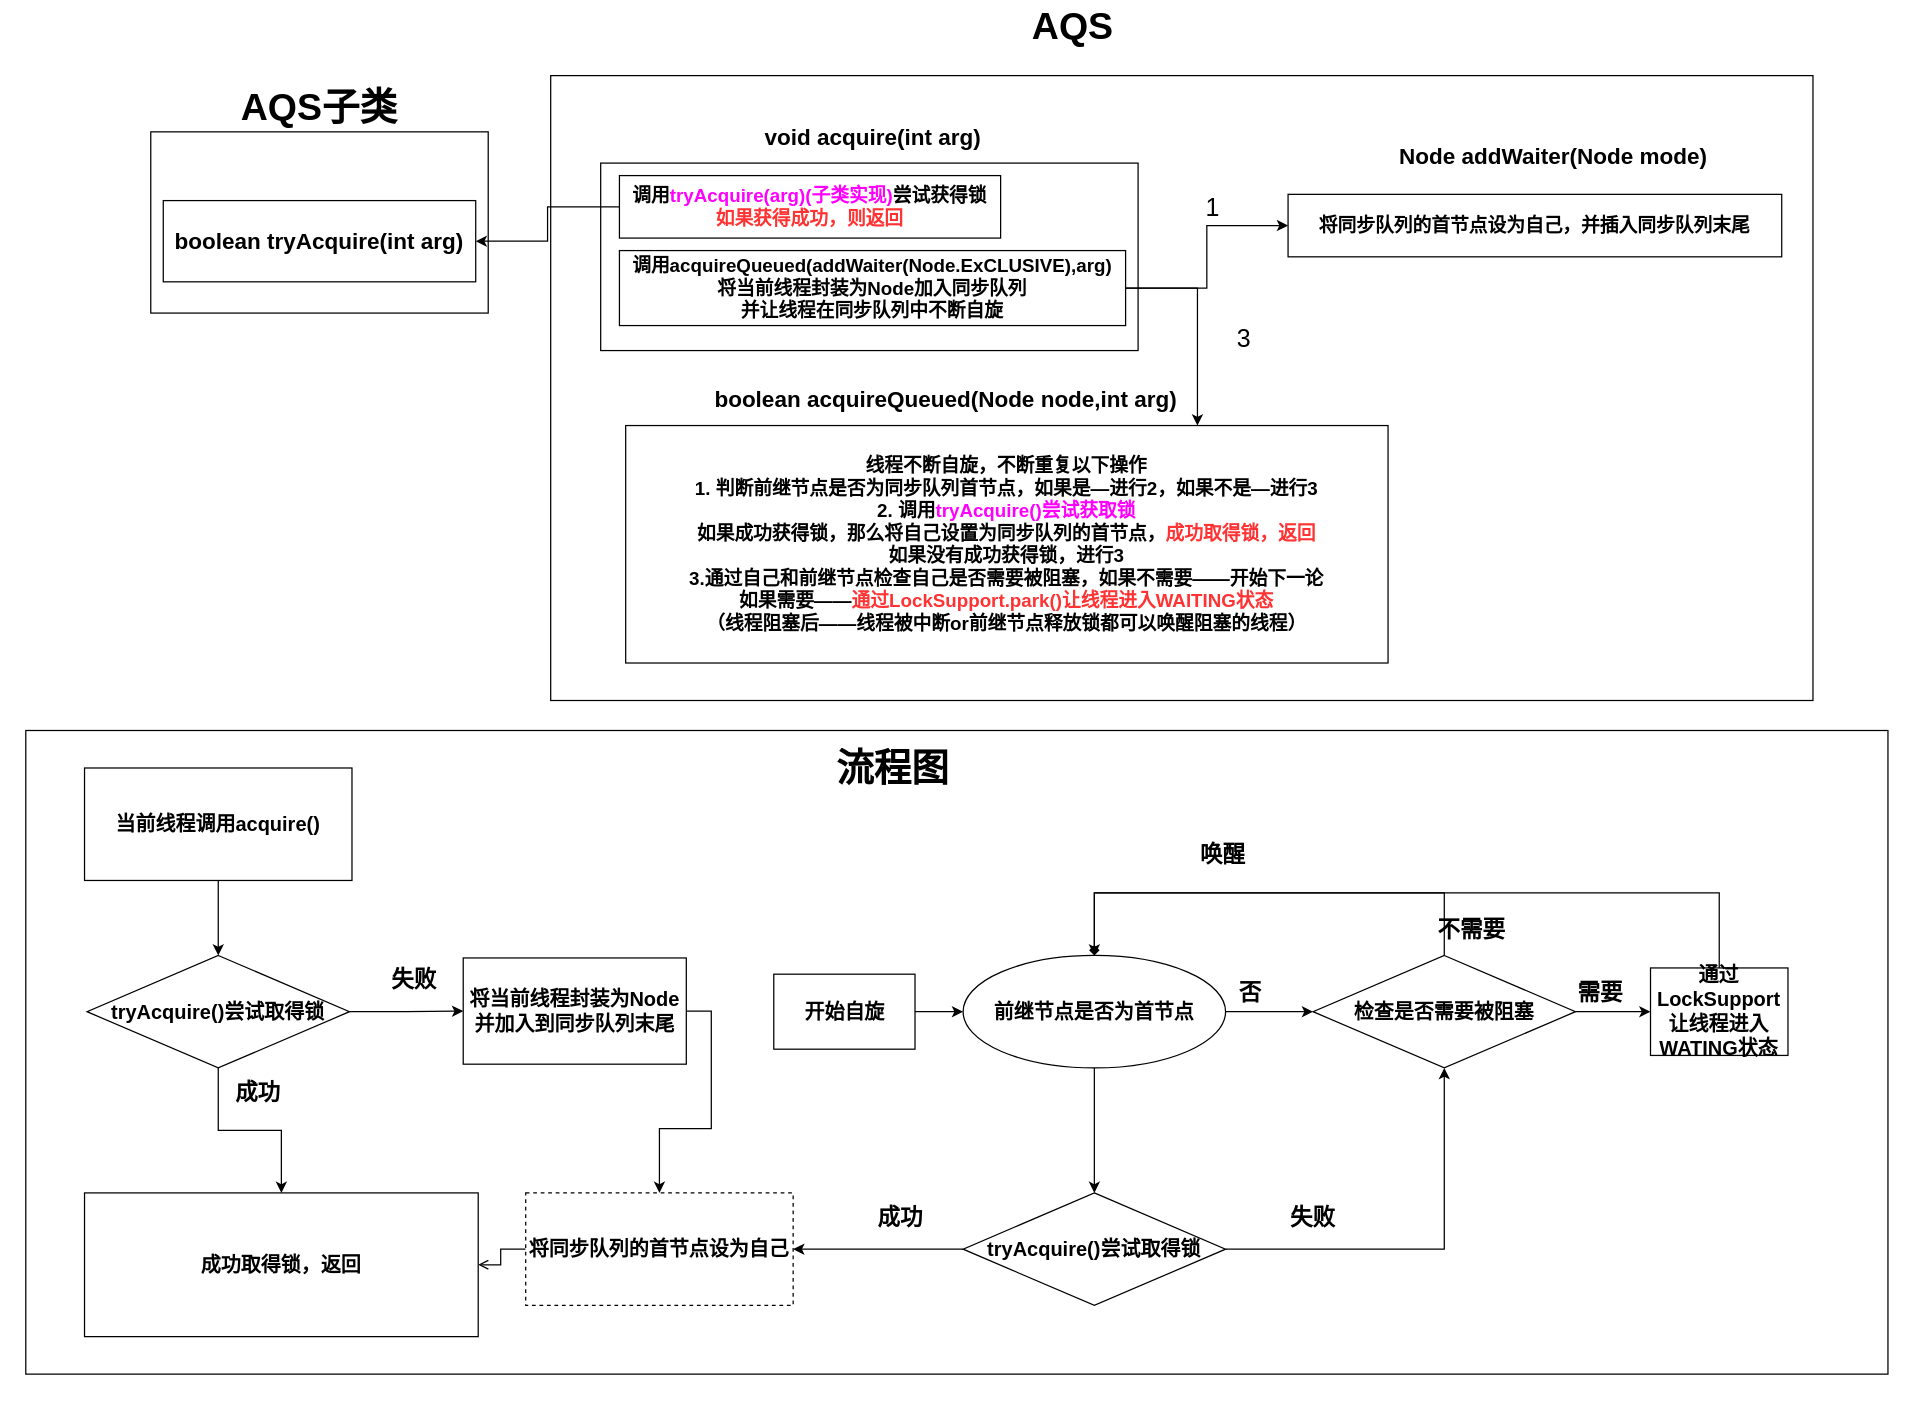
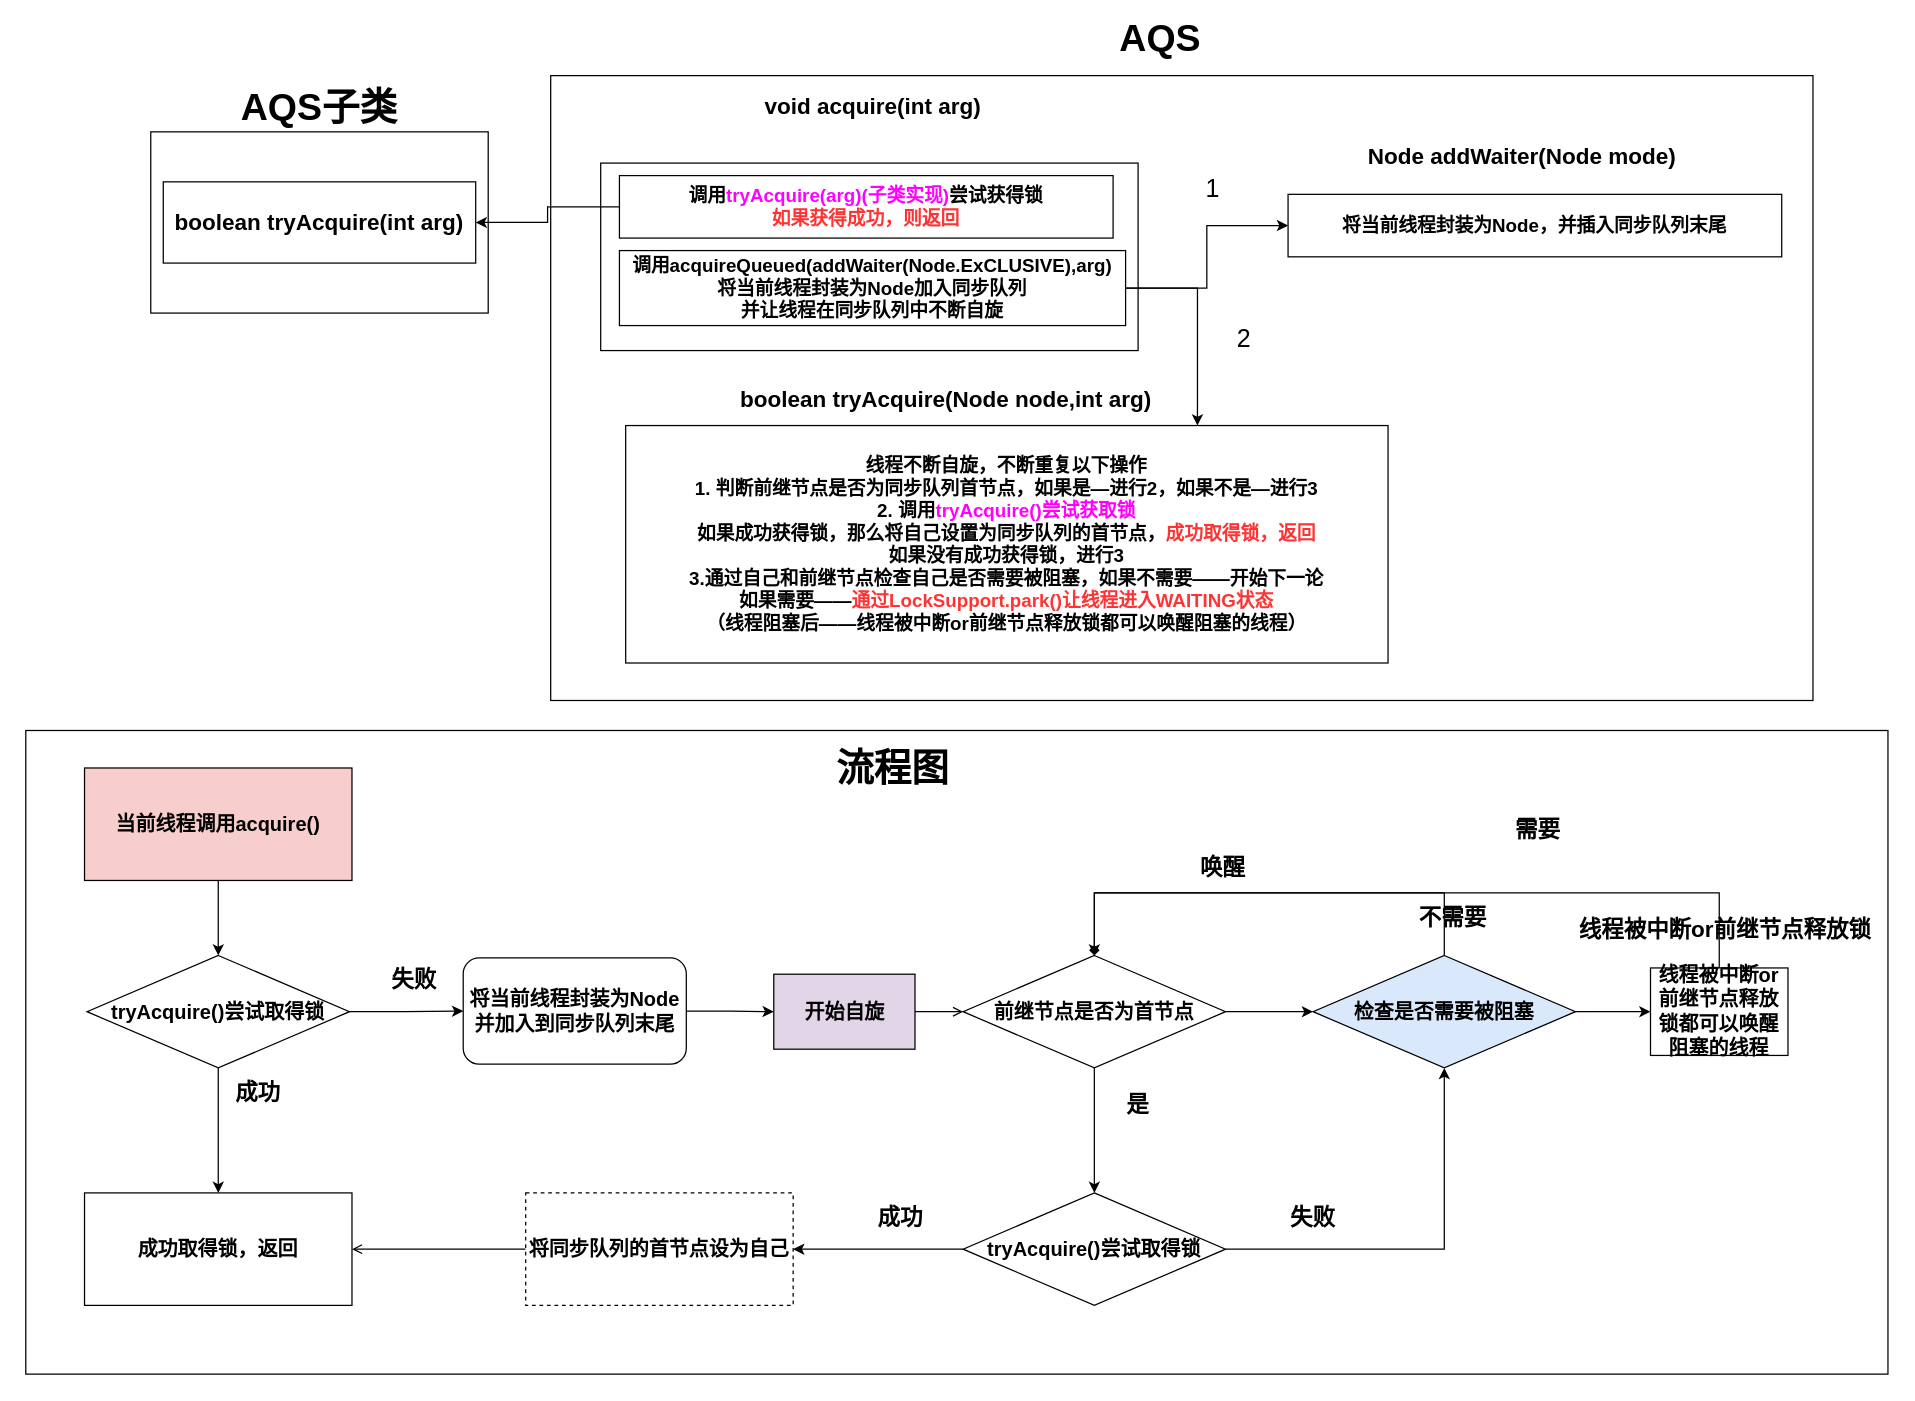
node "AQS": moved (1073, 26) -> (1161, 38)
node "void acquire(int arg)": moved (873, 138) -> (873, 107)
node "Node addWaiter(Node mode)": moved (1553, 157) -> (1522, 157)
node "调用tryAcquire(arg)(子类实现)尝试获得锁 如果获得成功，则返回": size 381x63 -> 494x63
node "1": moved (1213, 207) -> (1213, 188)
node "将同步队列的首节点设为自己，并插入同步队列末尾": label "将同步队列的首节点设为自己，并插入同步队列末尾" -> "将当前线程封装为Node，并插入同步队列末尾"
node "boolean tryAcquire(int arg)": moved (319, 241) -> (319, 223)
node "3": label "3" -> "2"
node "boolean acquireQueued(Node node,int arg)": label "boolean acquireQueued(Node node,int arg)" -> "boolean tryAcquire(Node node,int arg)"
node "当前线程调用acquire()": fillcolor #ffffff -> #f8cecc
node "唤醒": moved (1223, 856) -> (1223, 868)
node "不需要": moved (1472, 931) -> (1453, 918)
node "线程被中断or前继节点释放锁": added
node "否": removed
node "需要": moved (1601, 993) -> (1538, 831)
node "将当前线程封装为Node 并加入到同步队列末尾": shape rectangle -> rounded rectangle
node "开始自旋": fillcolor #ffffff -> #e1d5e7
edge "开始自旋" -> "前继节点是否为首节点": arrowhead classic -> open
node "前继节点是否为首节点": shape ellipse -> diamond
node "检查是否需要被阻塞": fillcolor #ffffff -> #dae8fc
node "通过LockSupport让线程进入WATING状态": label "通过LockSupport让线程进入WATING状态" -> "线程被中断or前继节点释放锁都可以唤醒阻塞的线程"
node "是": added
edge "将当前线程封装为Node 并加入到同步队列末尾" -> "将同步队列的首节点设为自己": now "将当前线程封装为Node 并加入到同步队列末尾" -> "开始自旋"
node "成功取得锁，返回": size 394x144 -> 268x113
